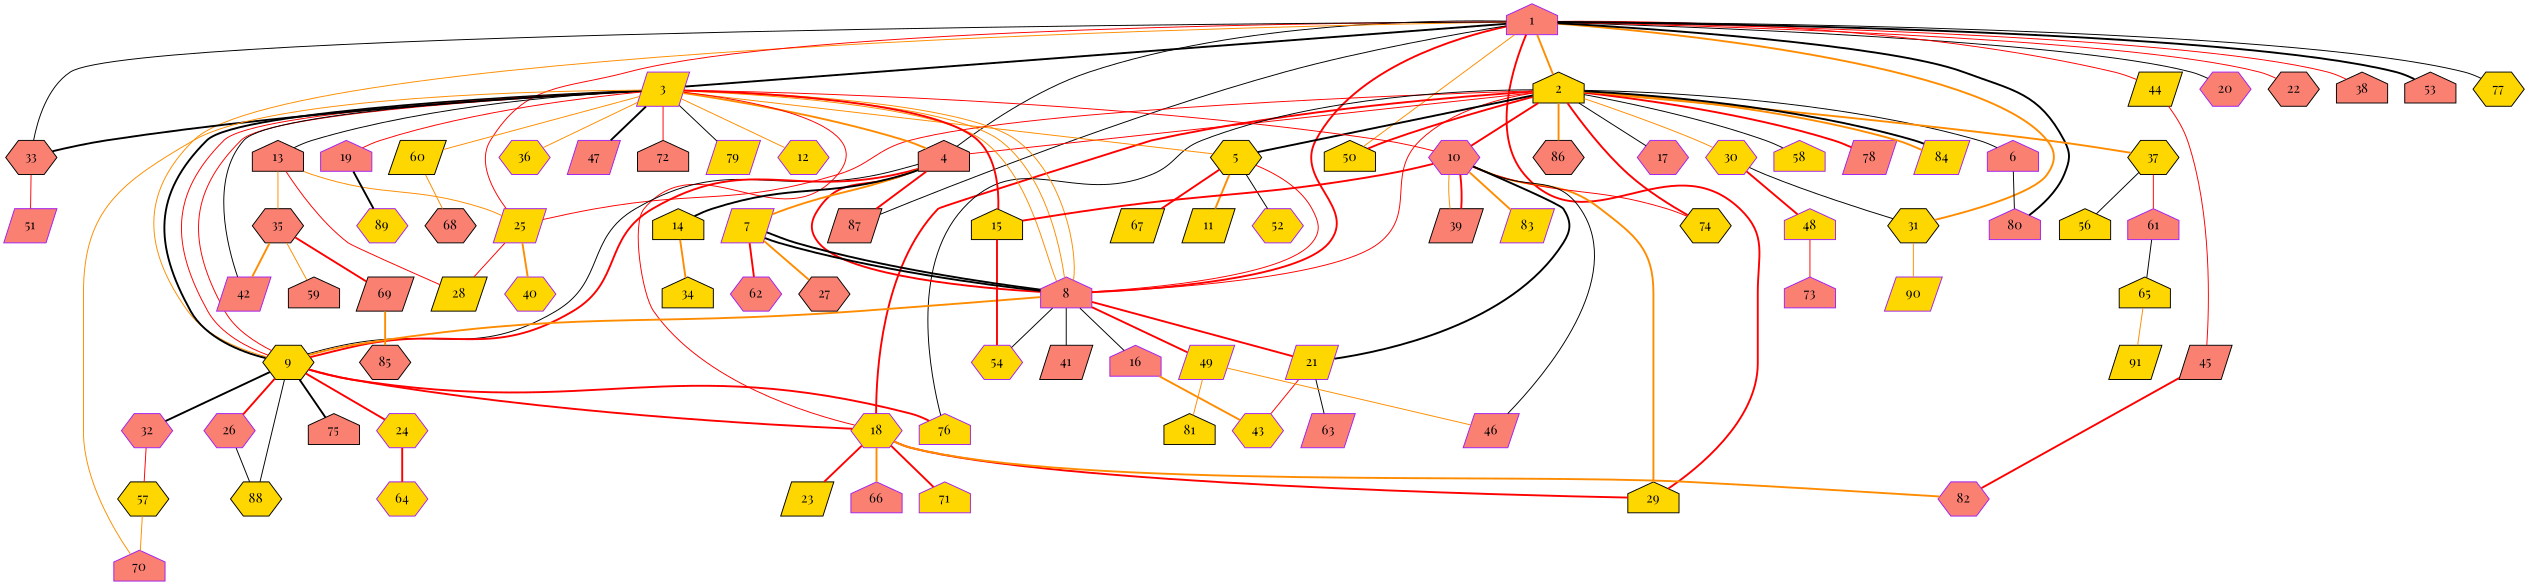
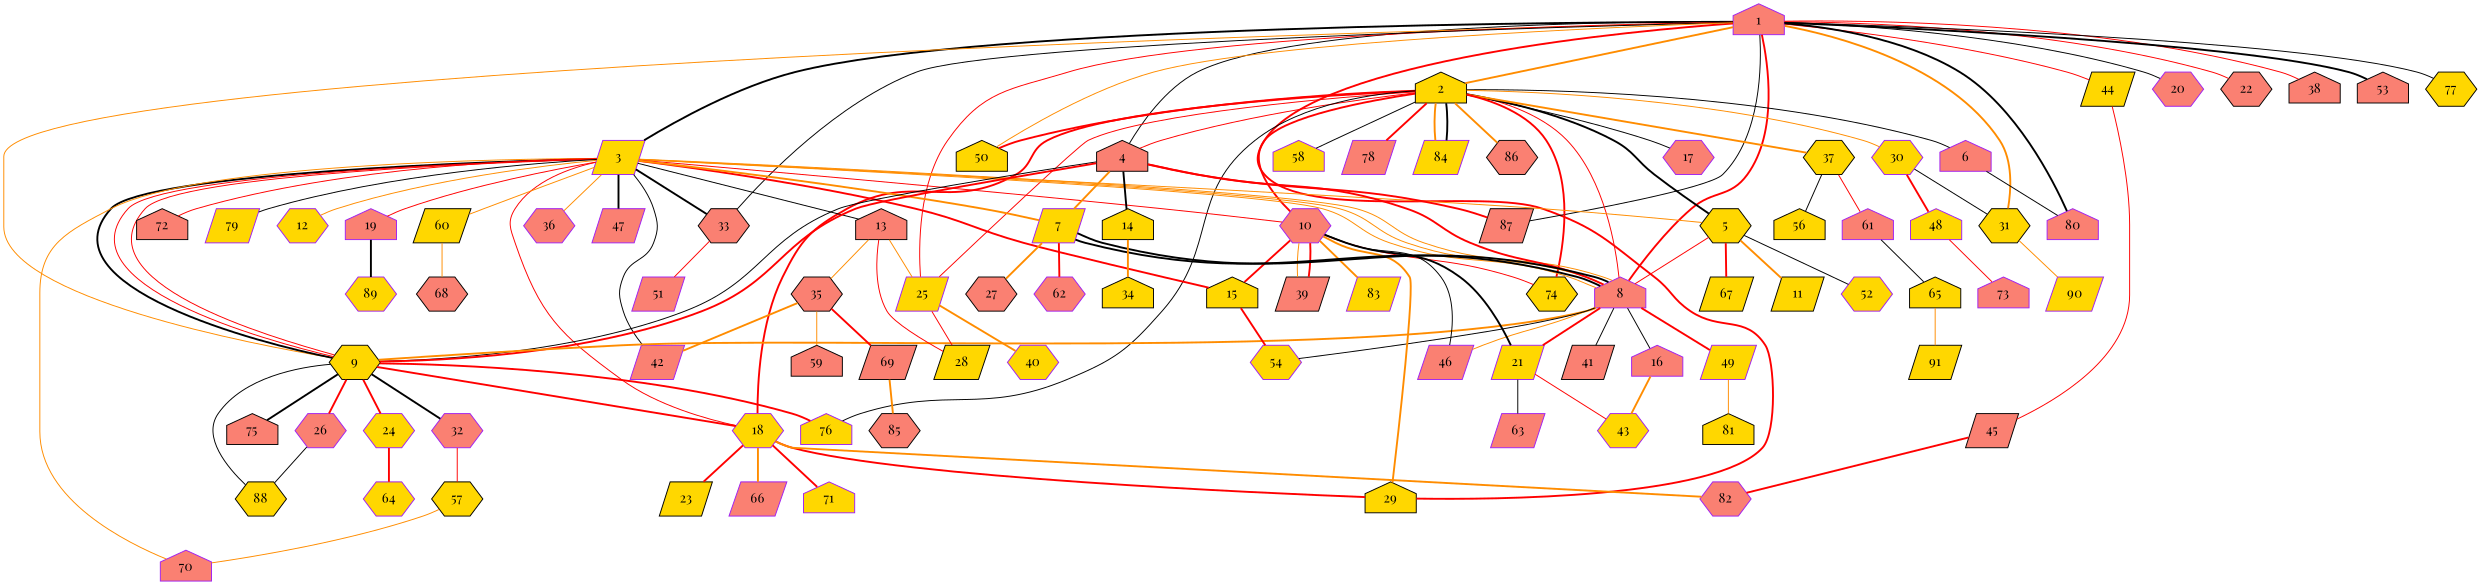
edge "3" -- "4": now "3" -- "7"
node "36": fillcolor gold -> salmon
edge "49" -- "46": now "8" -- "46"
node "66": shape house -> parallelogram
